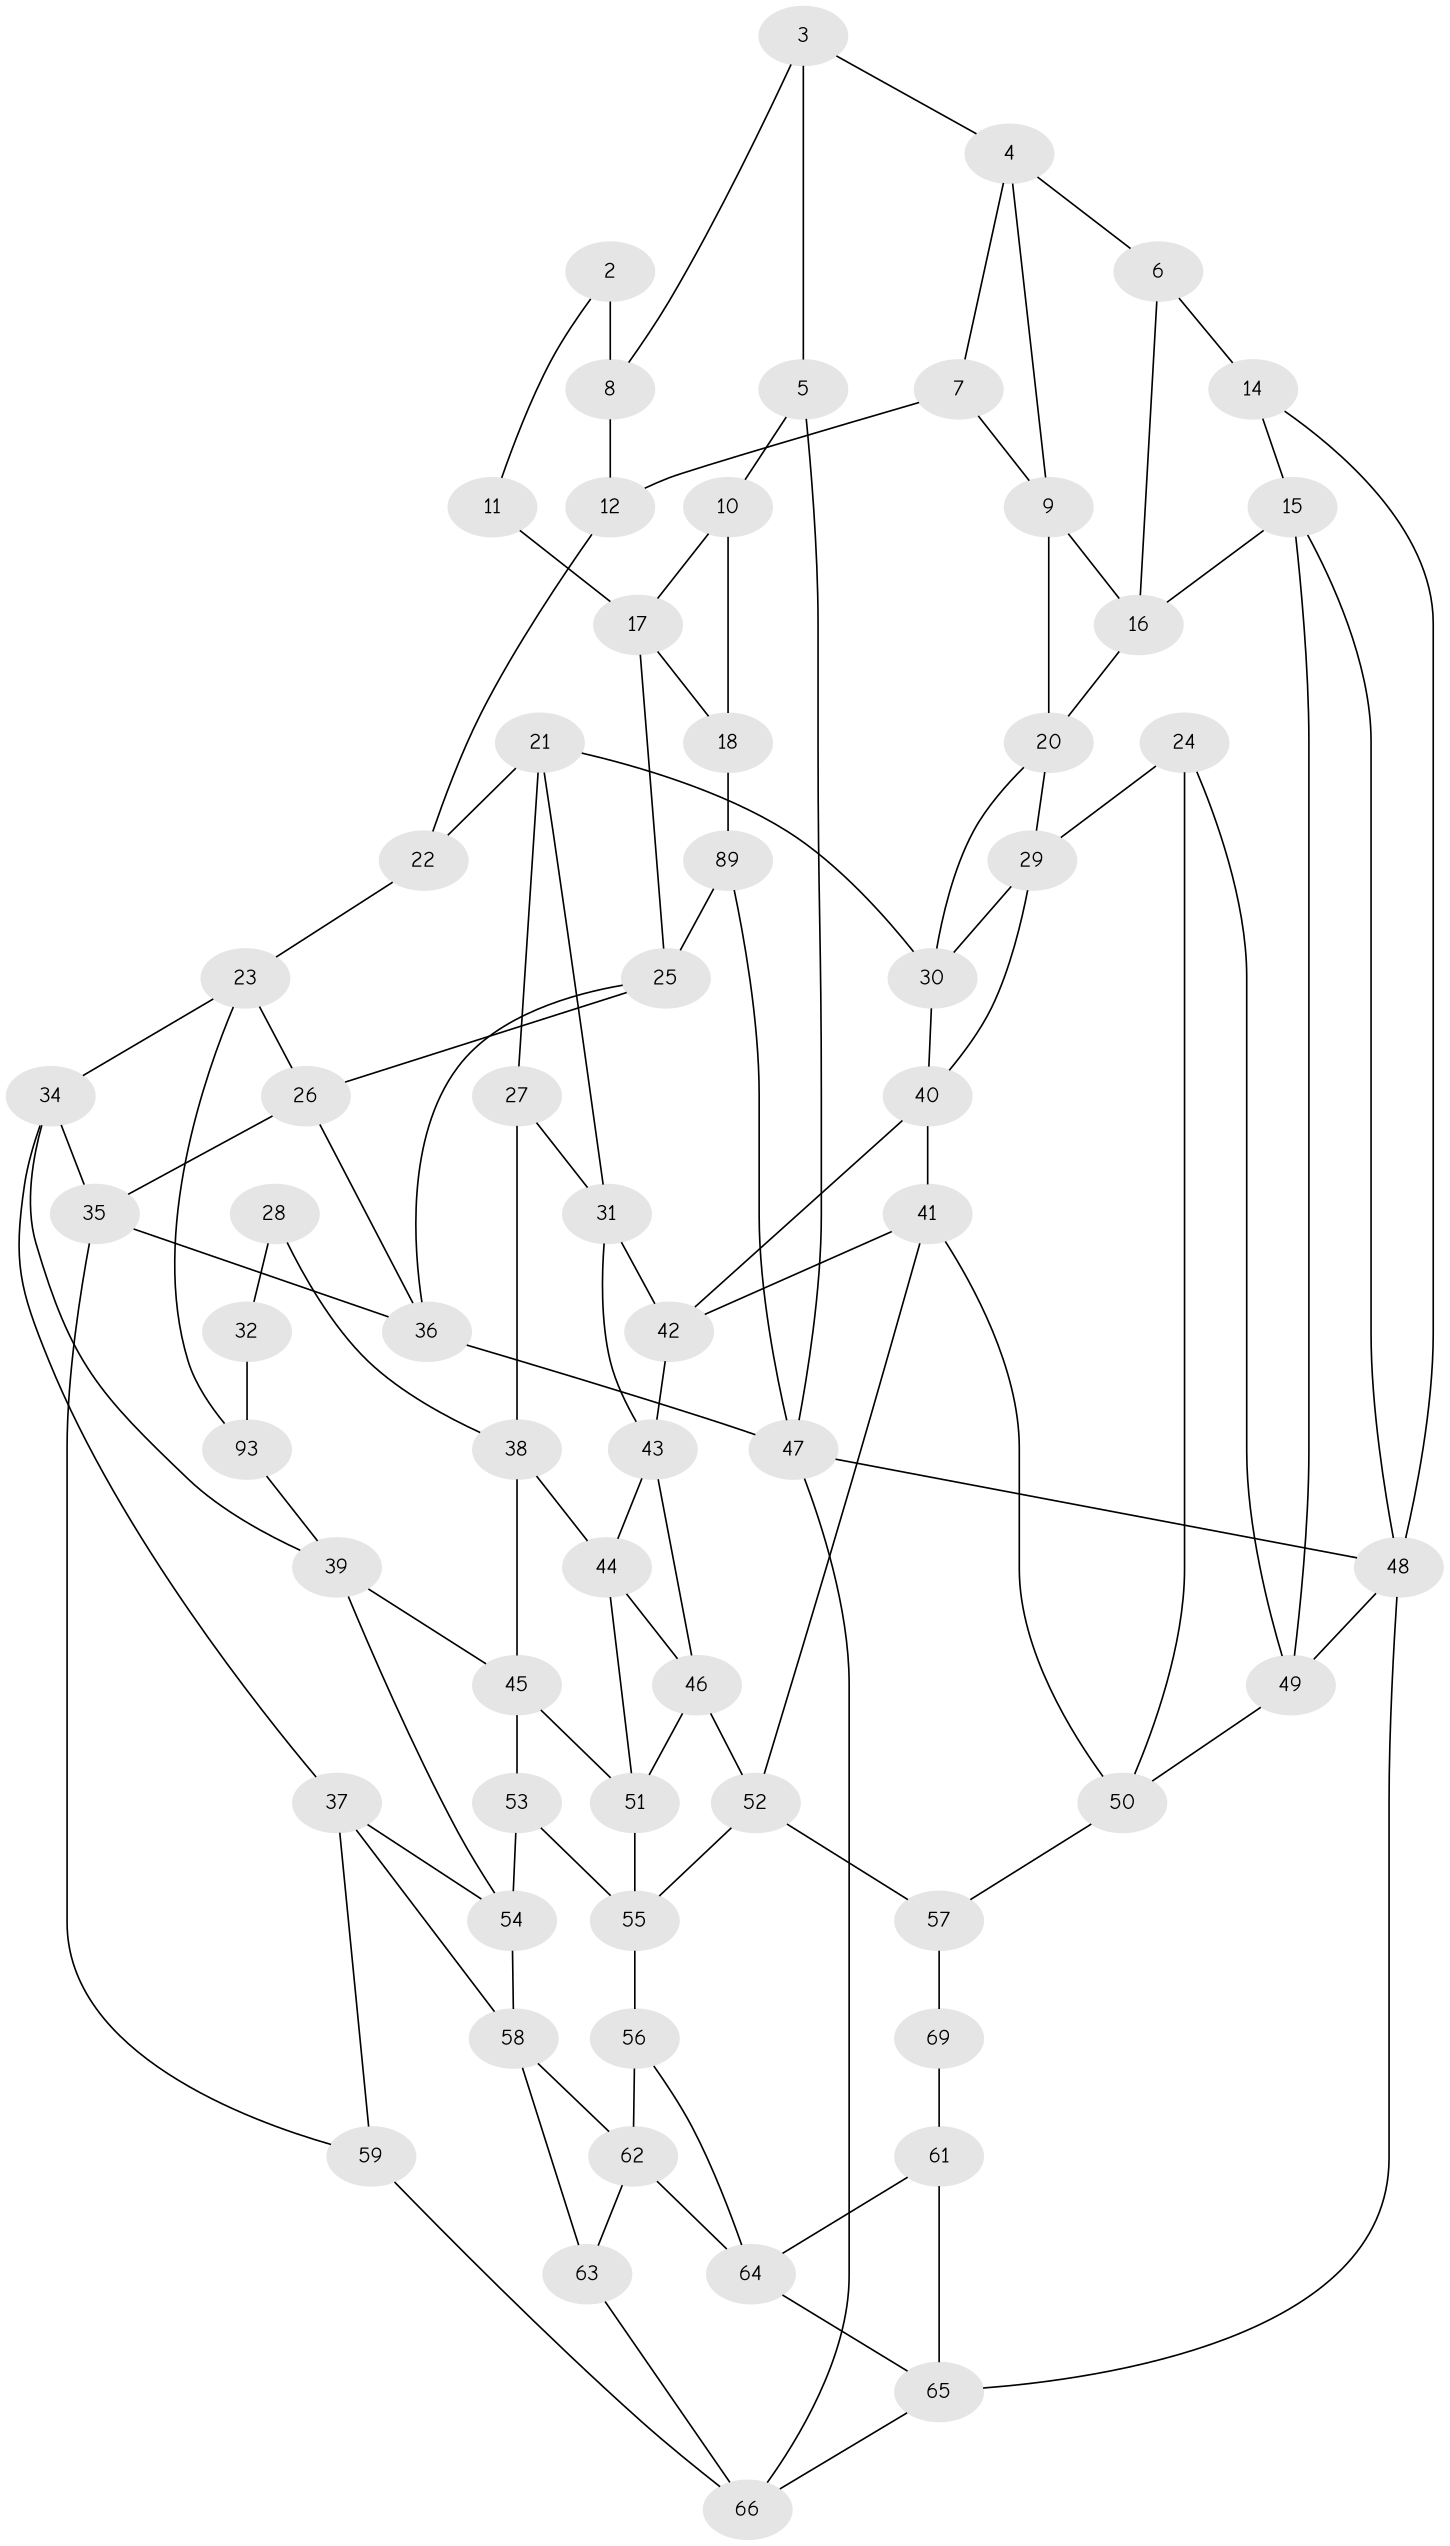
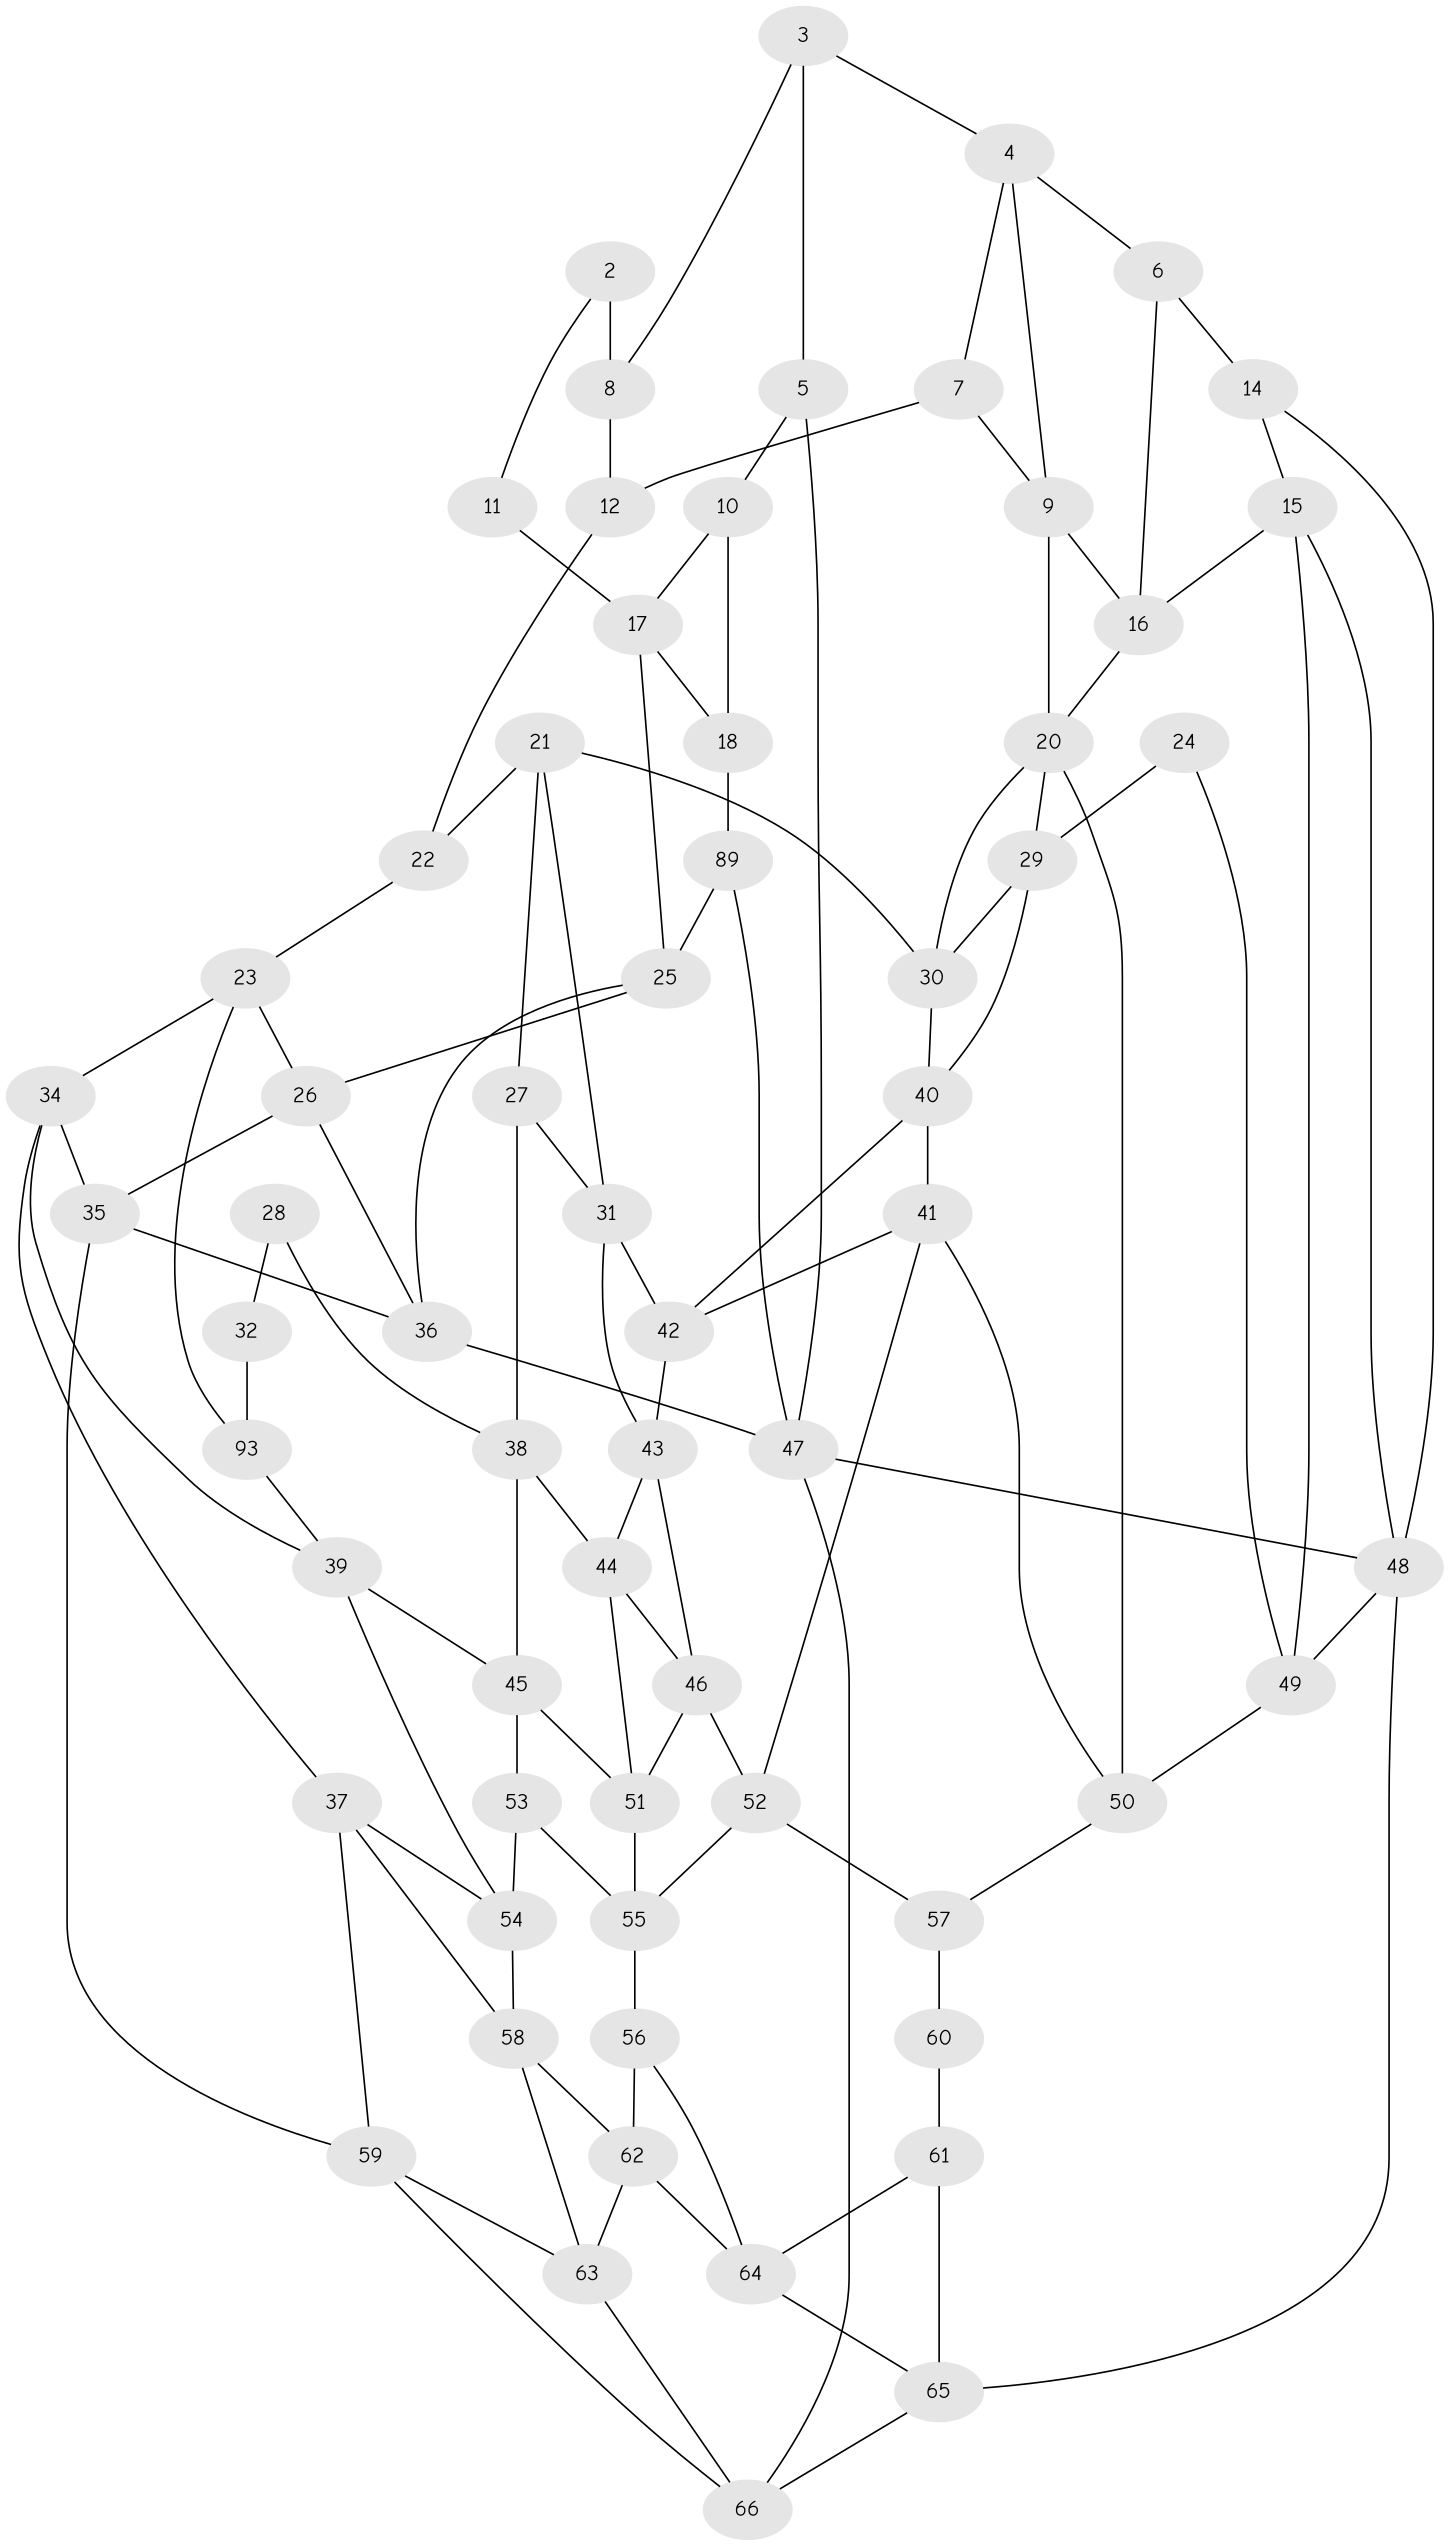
edge "24" -- "50": now "20" -- "50"
node "69": label "69" -> "60"
edge "59" -- "63": added
